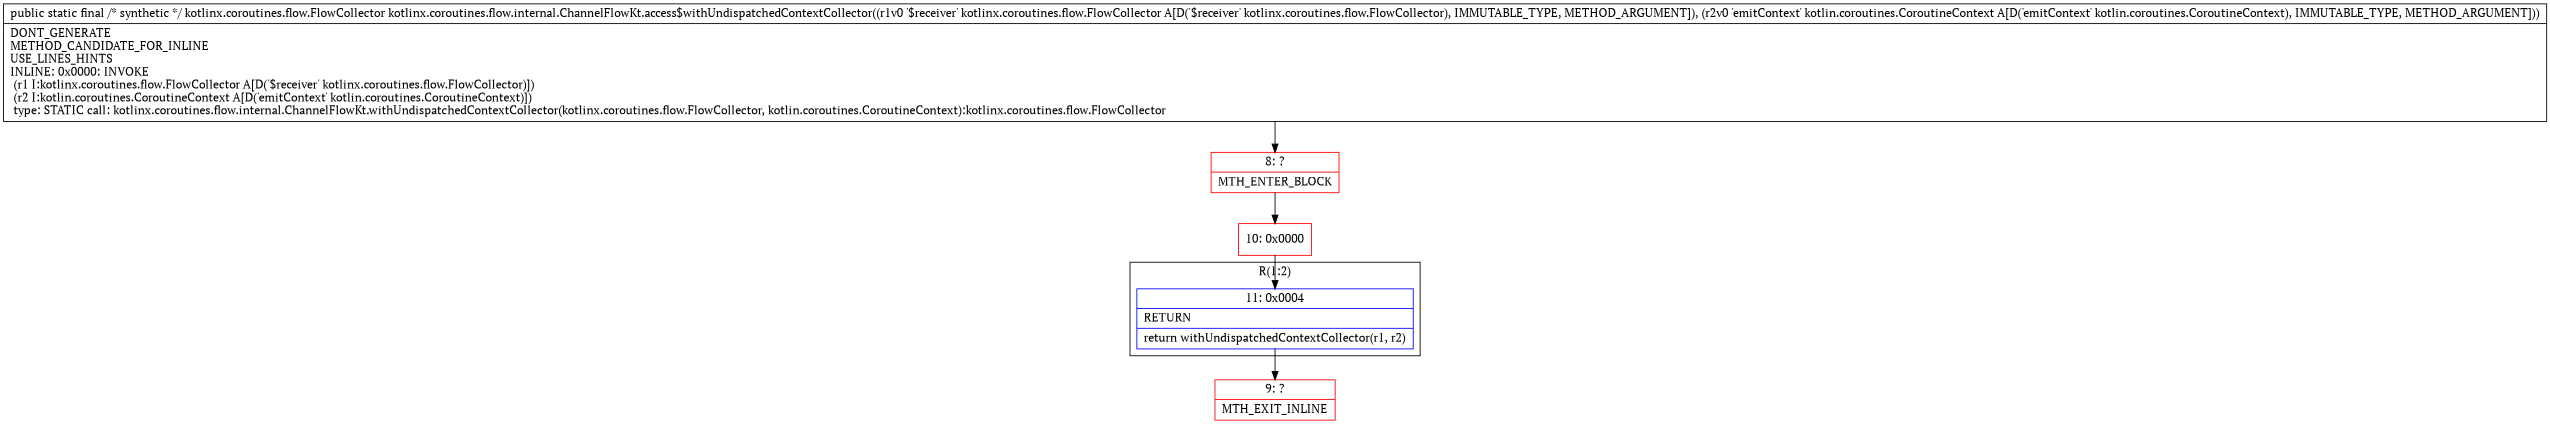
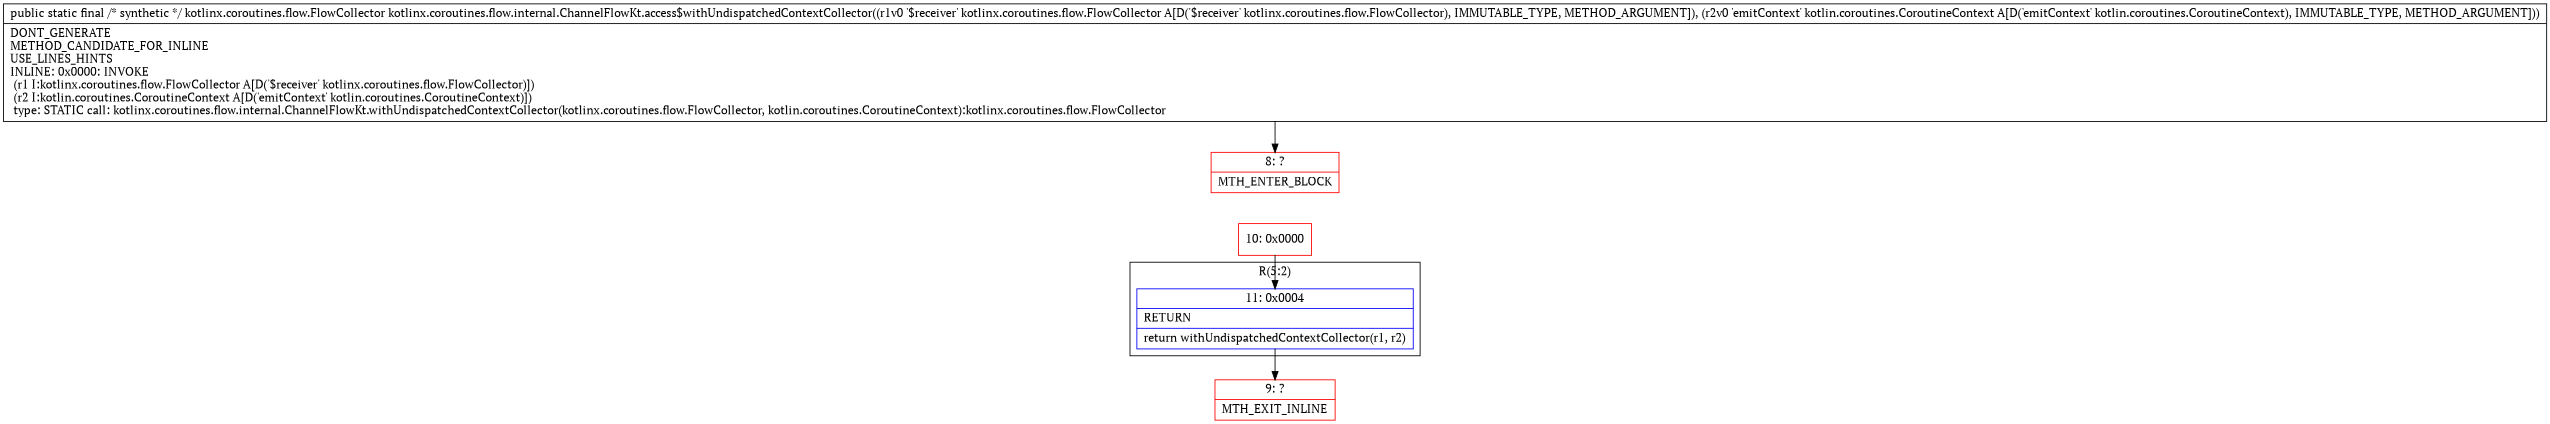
edge "8: ?" -> "10: 0x0000": removed
cluster "R(1:2)": label "R(1:2)" -> "R(5:2)"
